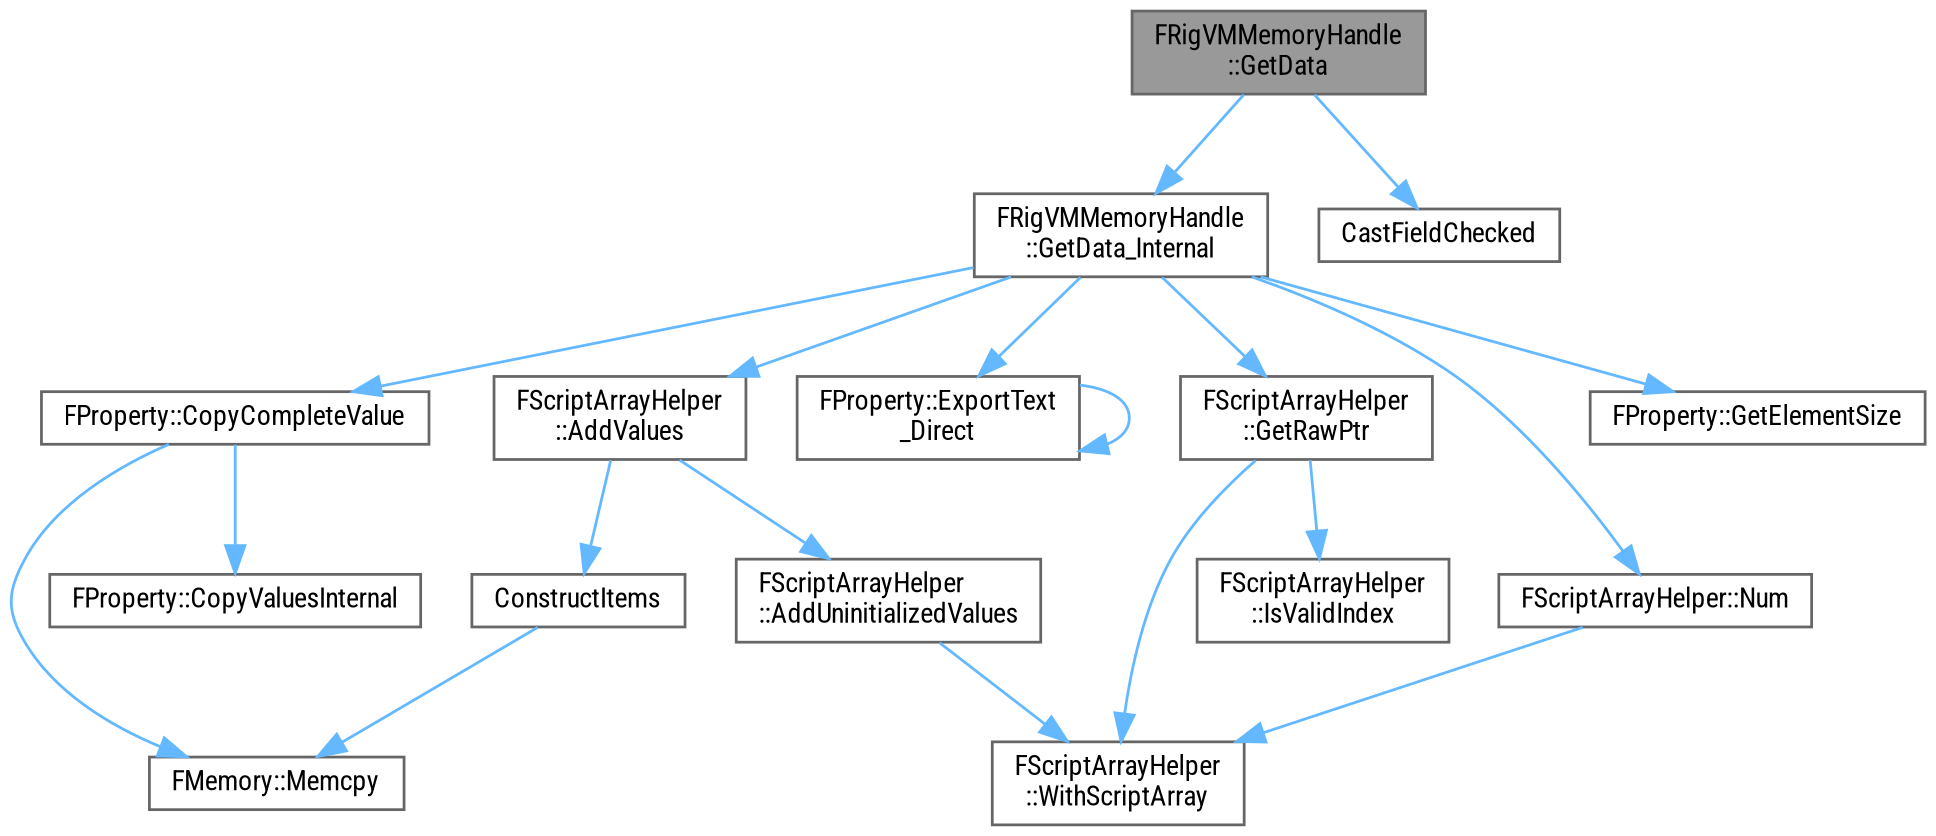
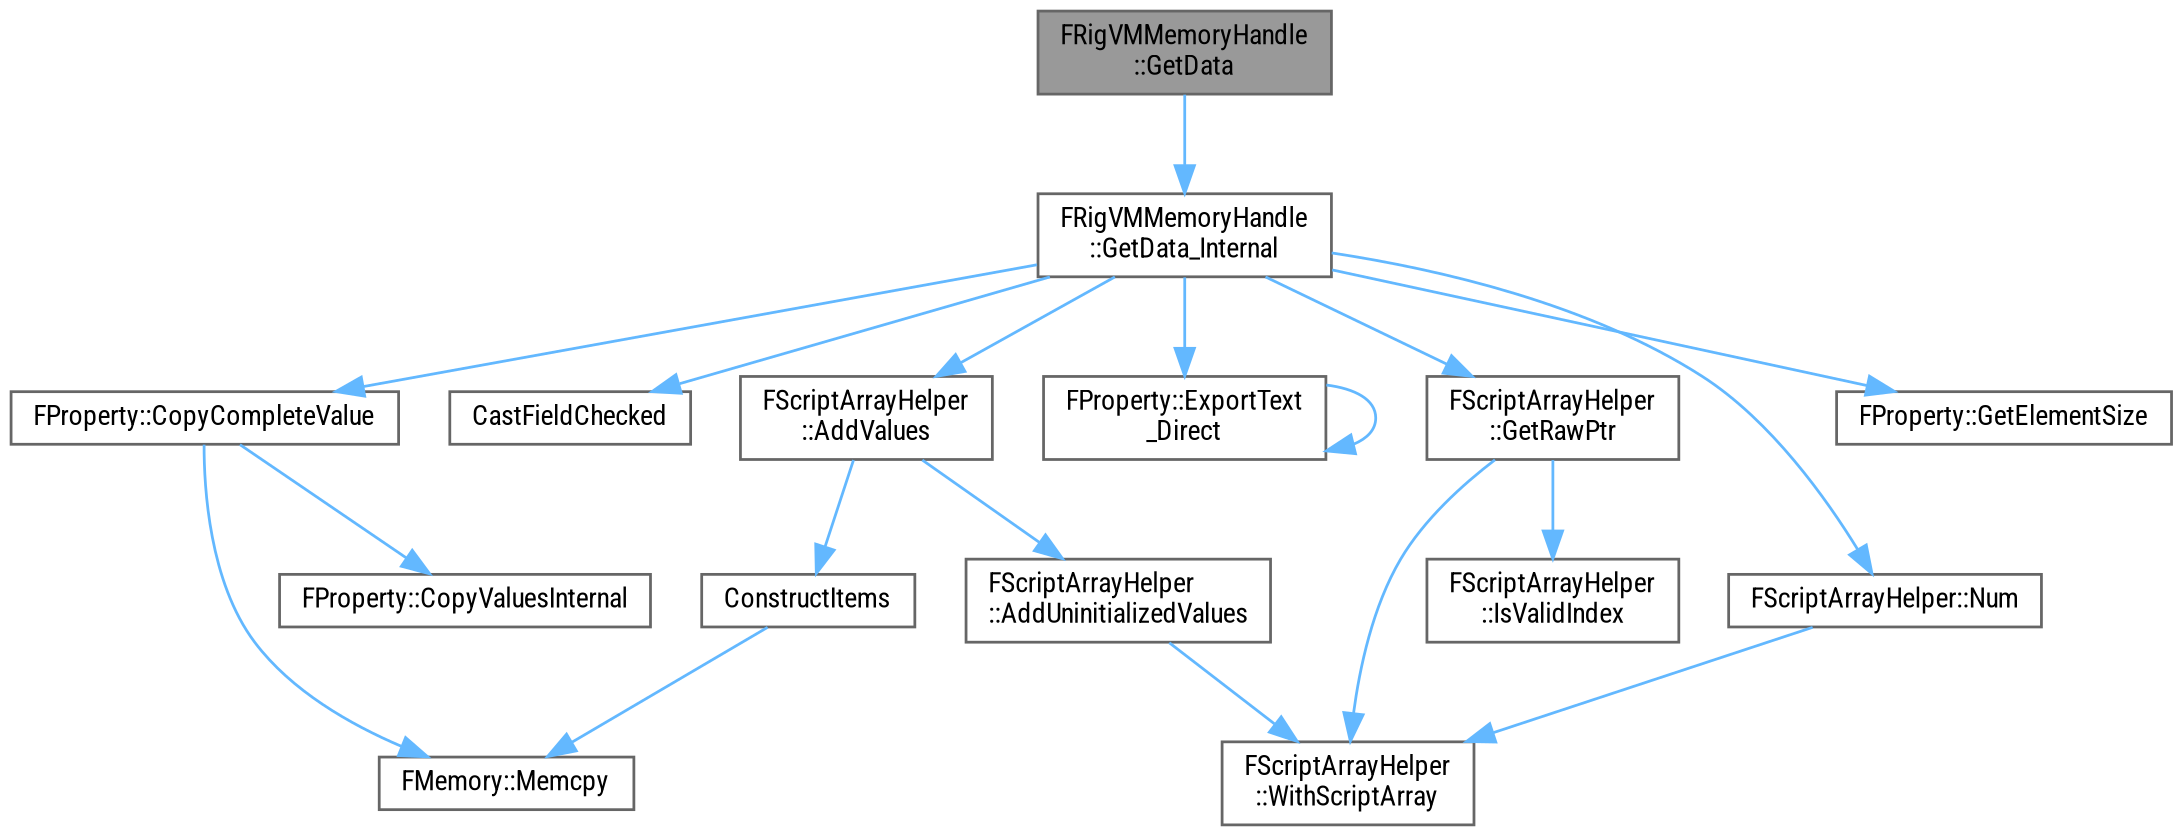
edge "FRigVMMemoryHandle ::GetData" -> "CastFieldChecked": now "FRigVMMemoryHandle ::GetData_Internal" -> "CastFieldChecked"
